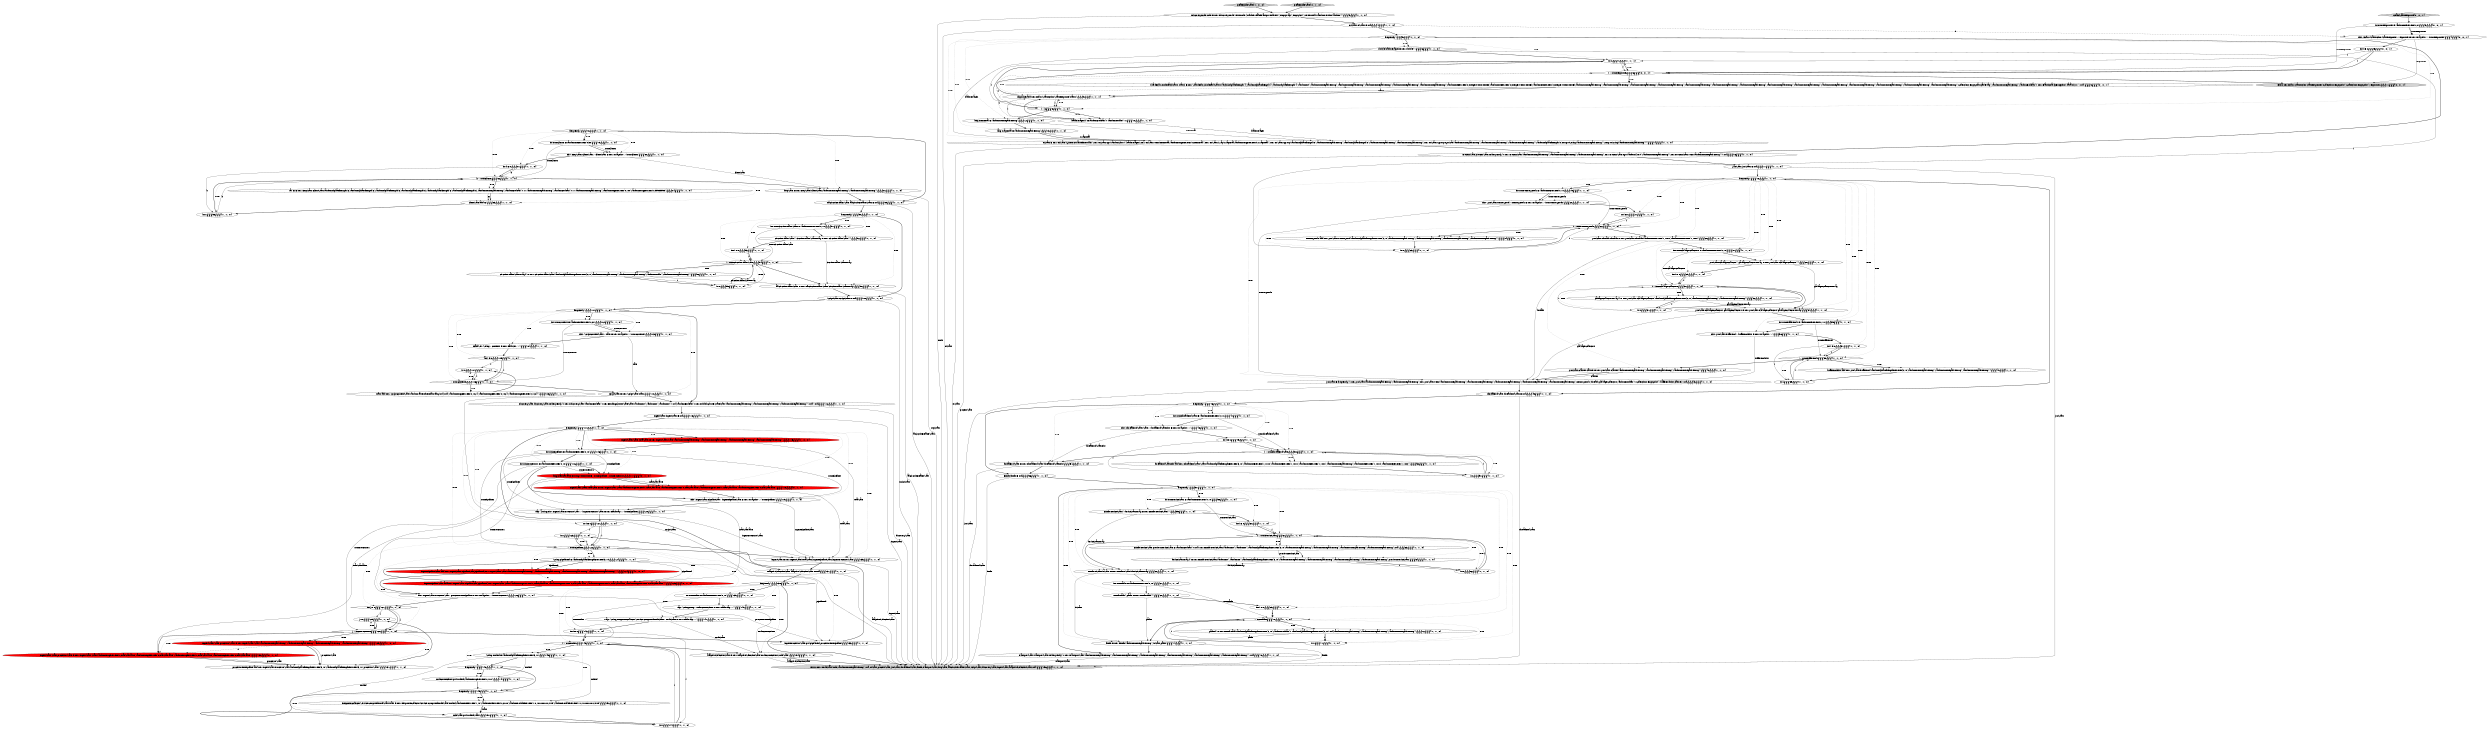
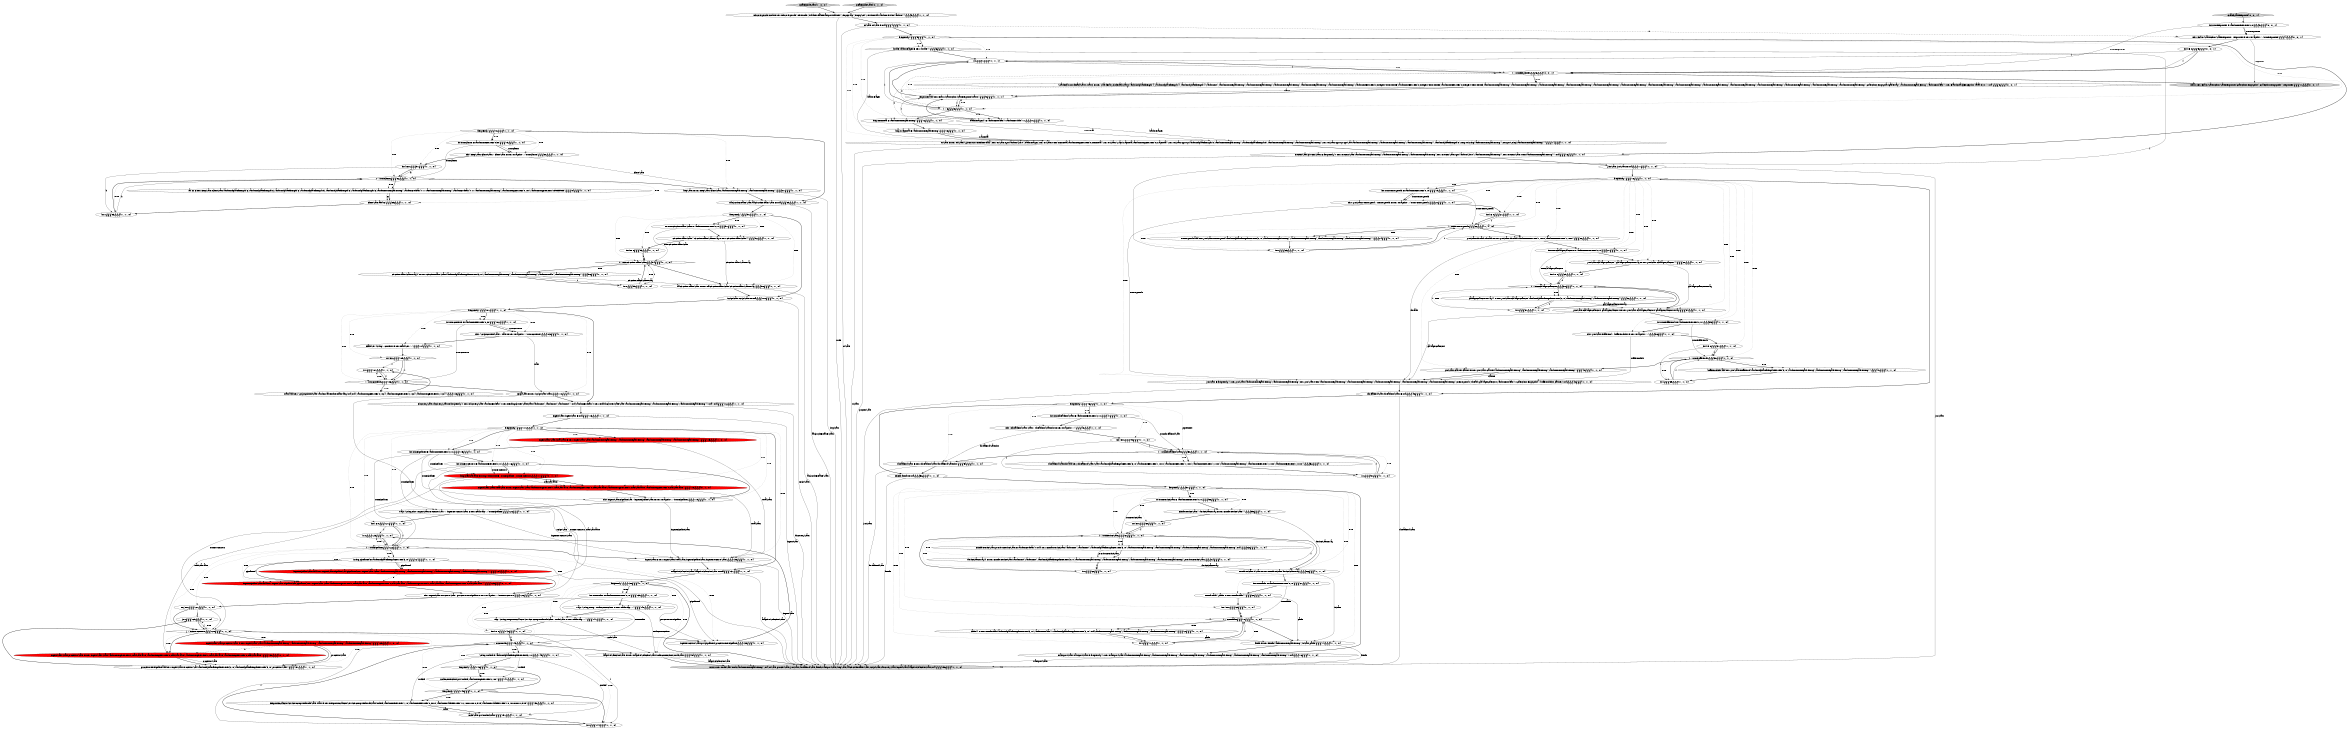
edge "frequently()@@@46@@@['1', '1', '0']" -> "i < numThreadPoolStats@@@50@@@['1', '1', '0']": label "true" -> "pipelineId"
edge "i++@@@123@@@['1', '1', '0']" -> "int j = 0@@@127@@@['1', '1', '0']": now "i < numPipelines@@@122@@@['1', '1', '0']" -> "int j = 0@@@127@@@['1', '1', '0']"
node "int j = 0@@@127@@@['1', '1', '0']": shape diamond -> ellipse
edge "i < numNodes@@@143@@@['1', '1', '0']" -> "i++@@@144@@@['1', '1', '0']": added, label "true"
edge "frequently()@@@149@@@['1', '1', '0']" -> "nodeStats.put(nodeId,stats)@@@151@@@['1', '1', '0']": removed, label "true"
